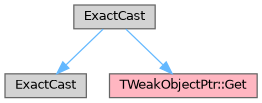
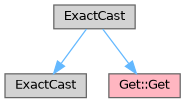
node "TWeakObjectPtr::Get": label "TWeakObjectPtr::Get" -> "Get::Get"
